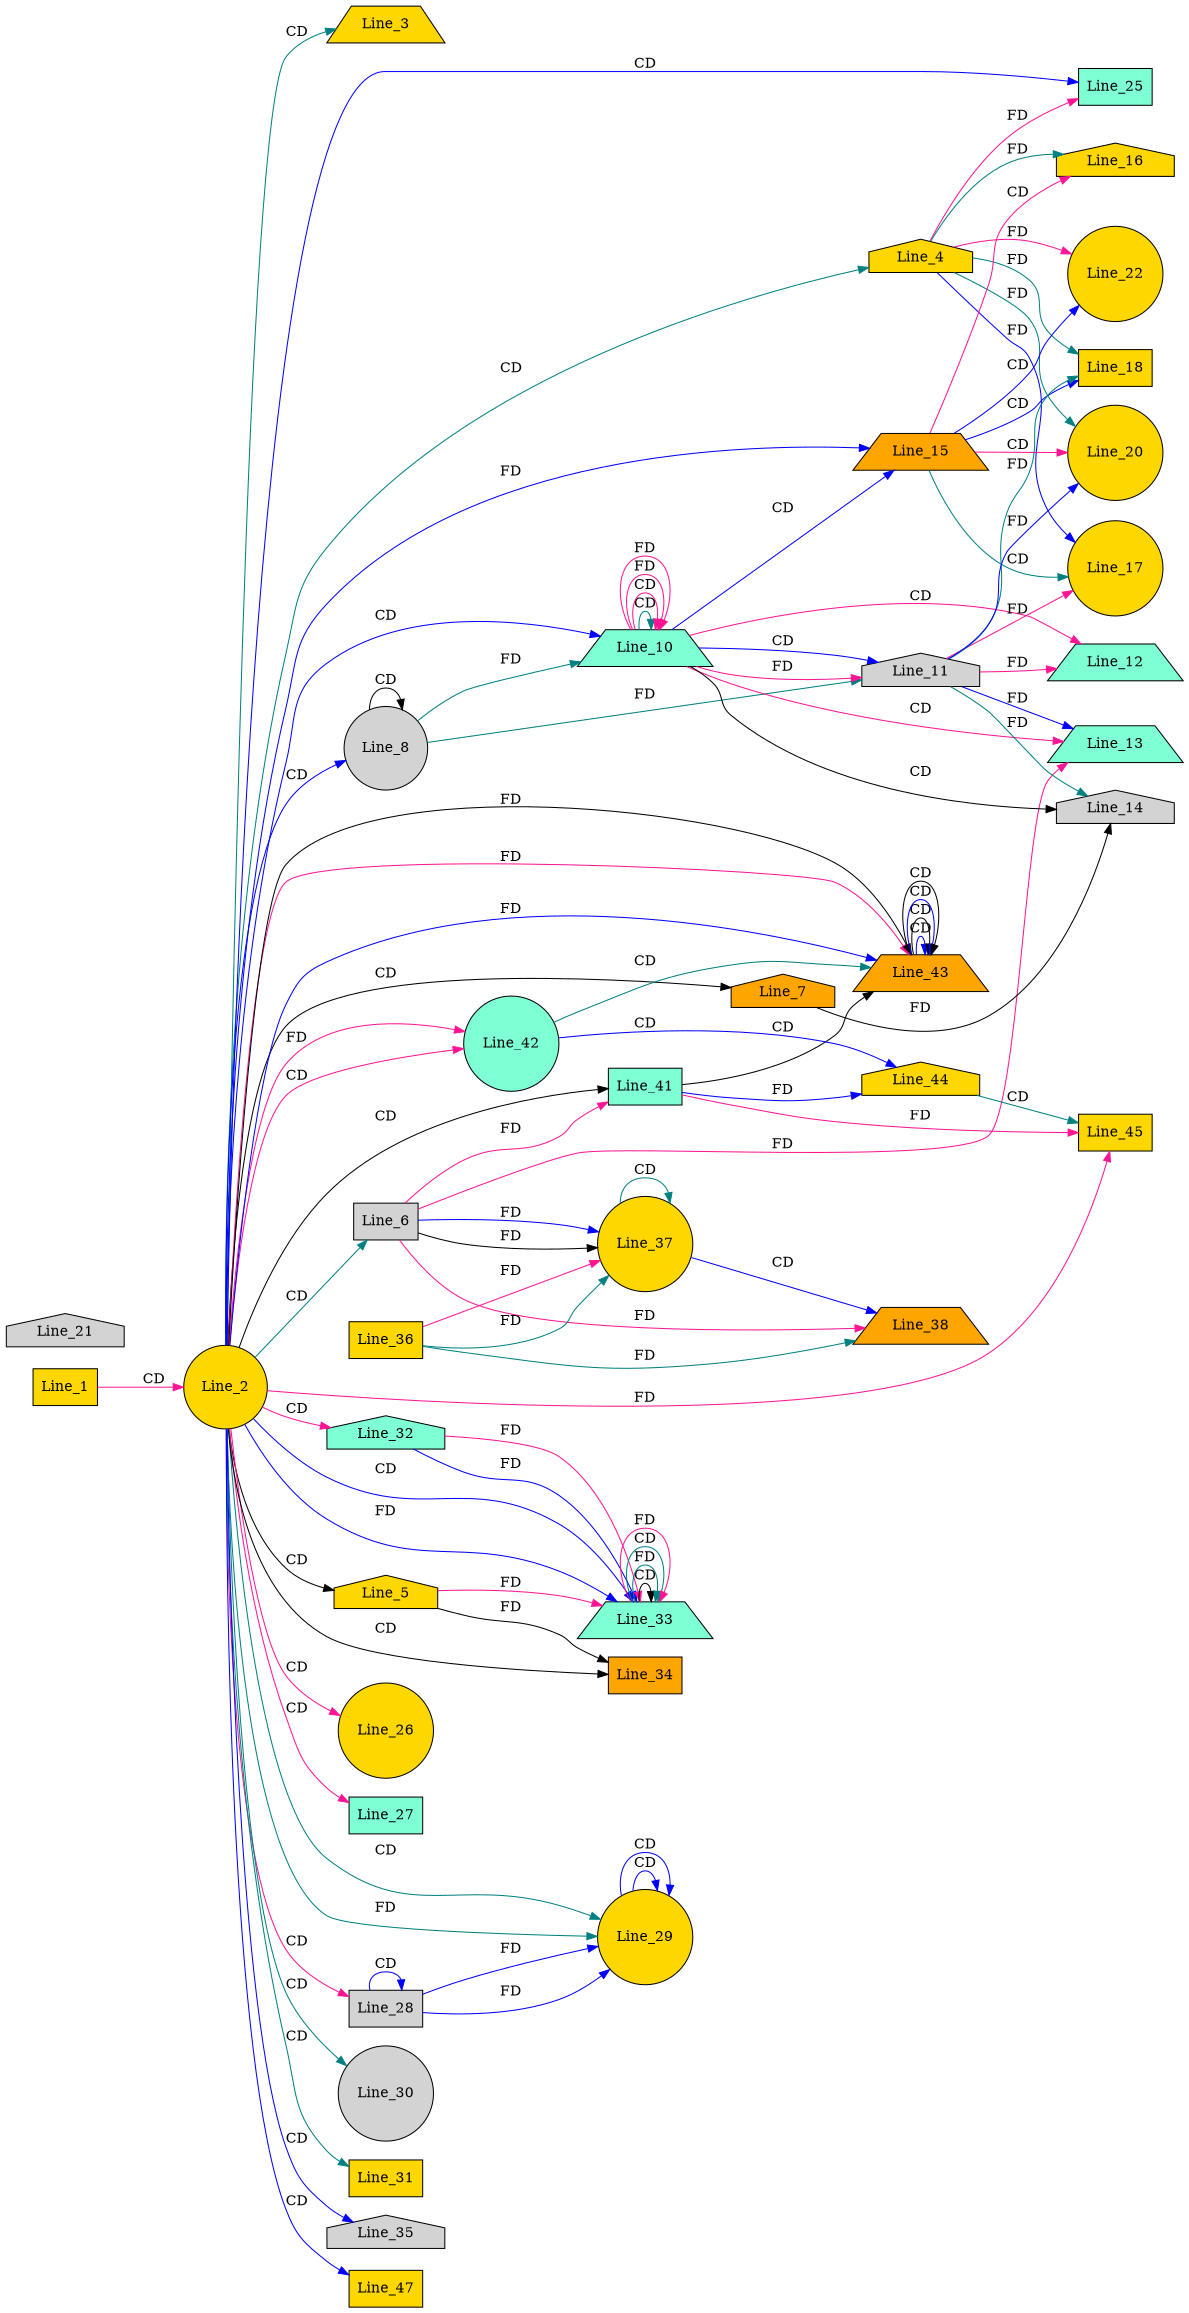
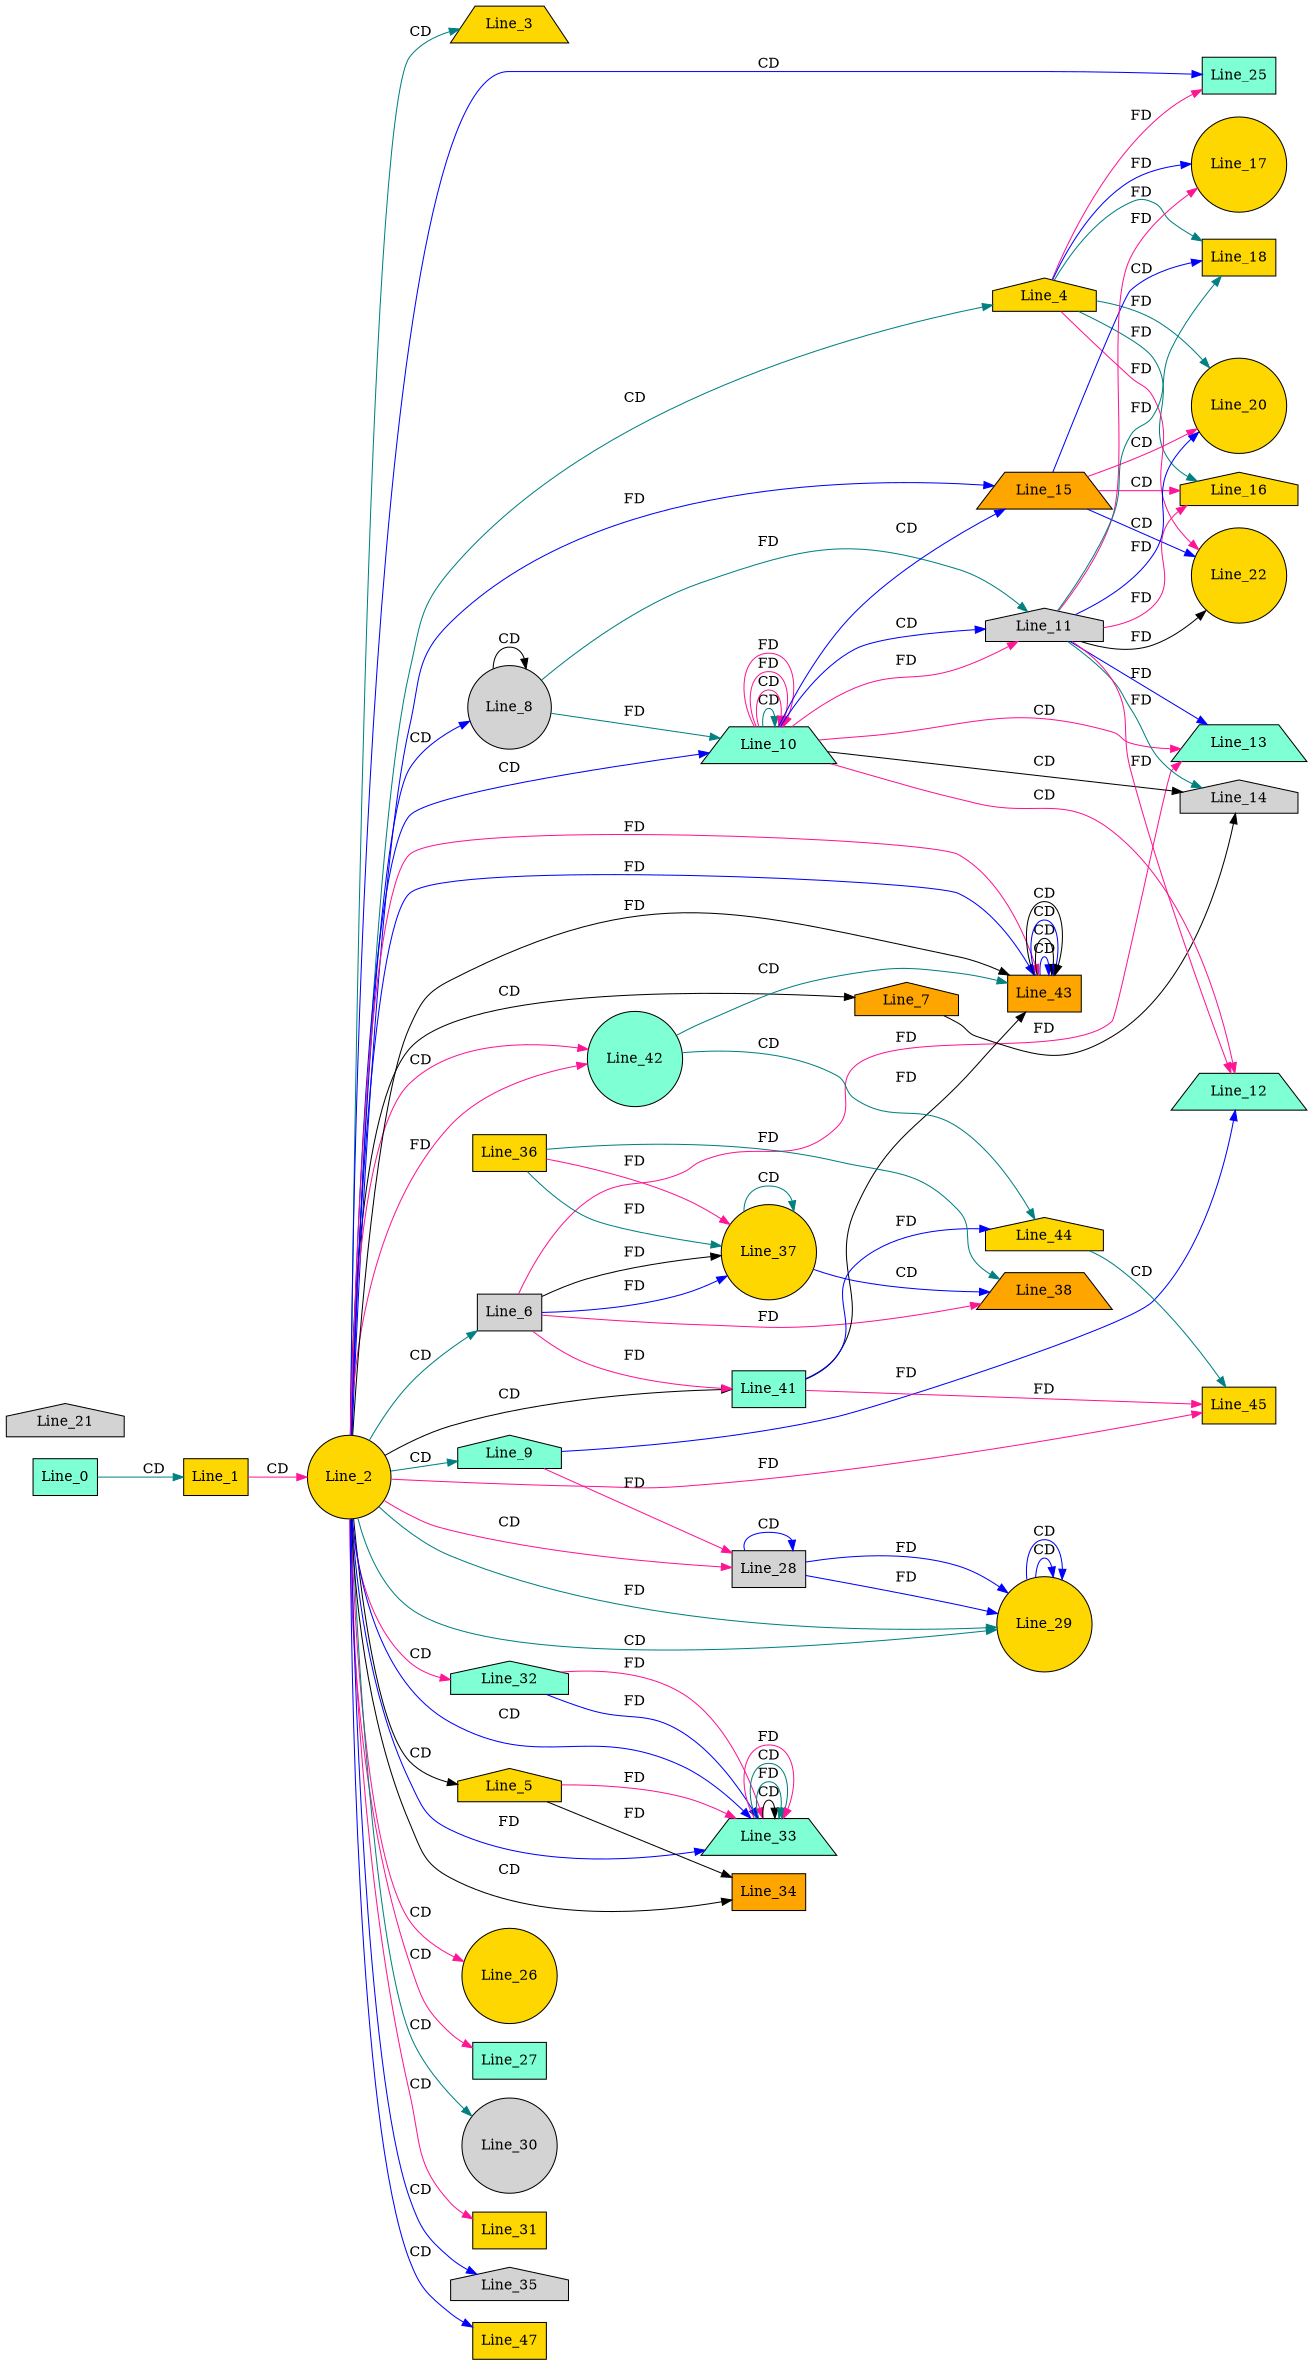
edge "Line_15" -> "Line_17": removed, label "CD"
edge "Line_11" -> "Line_16": added, label "FD"
edge "Line_11" -> "Line_22": added, label "FD"
node "Line_43": shape trapezium -> box
edge "Line_41" -> "Line_43": label "CD" -> "FD"
edge "Line_42" -> "Line_44": color blue -> teal
node "Line_9": added
node "Line_0": added
edge "Line_2" -> "Line_31": color teal -> deeppink
